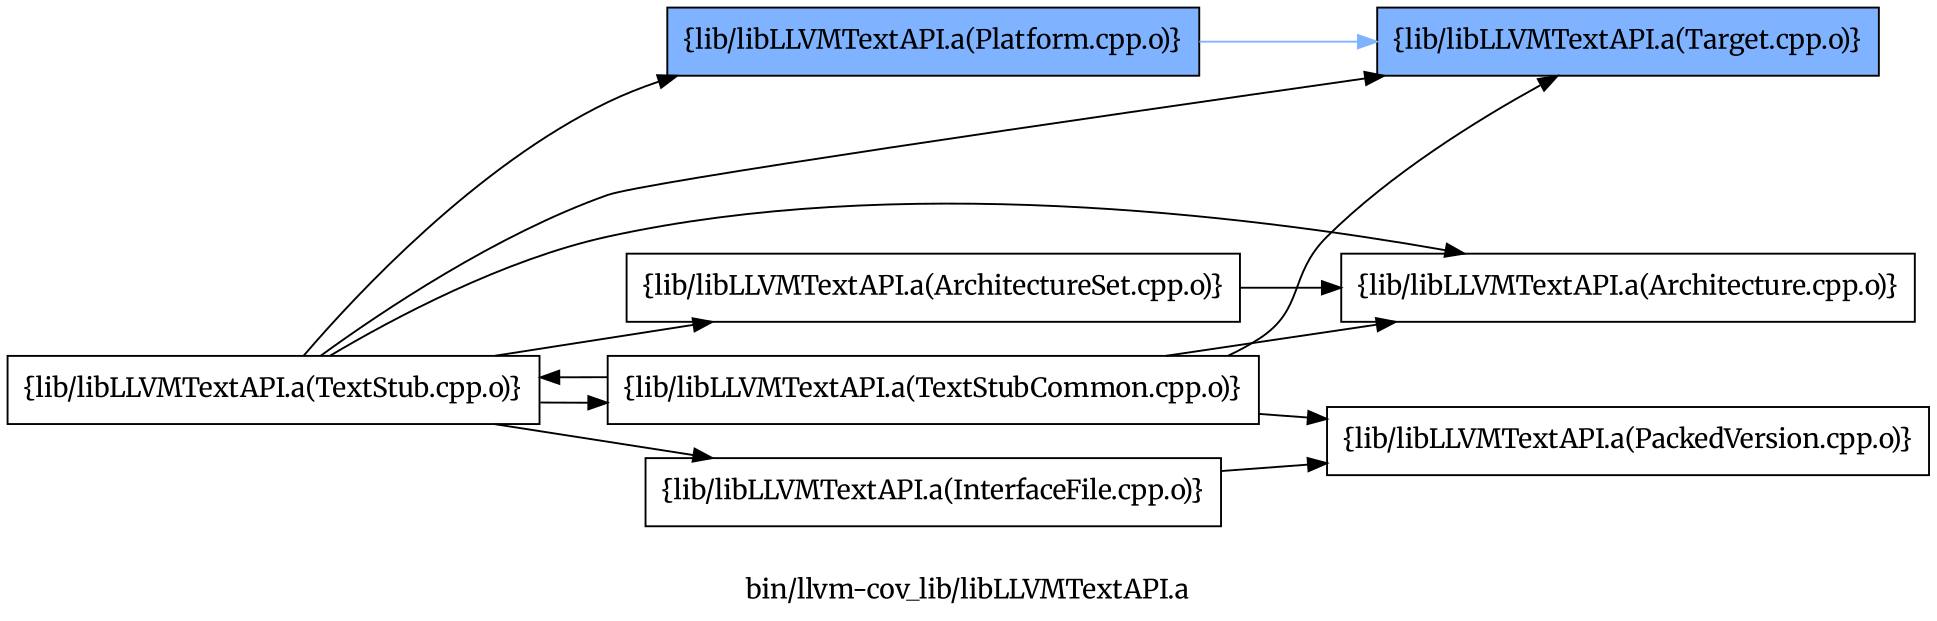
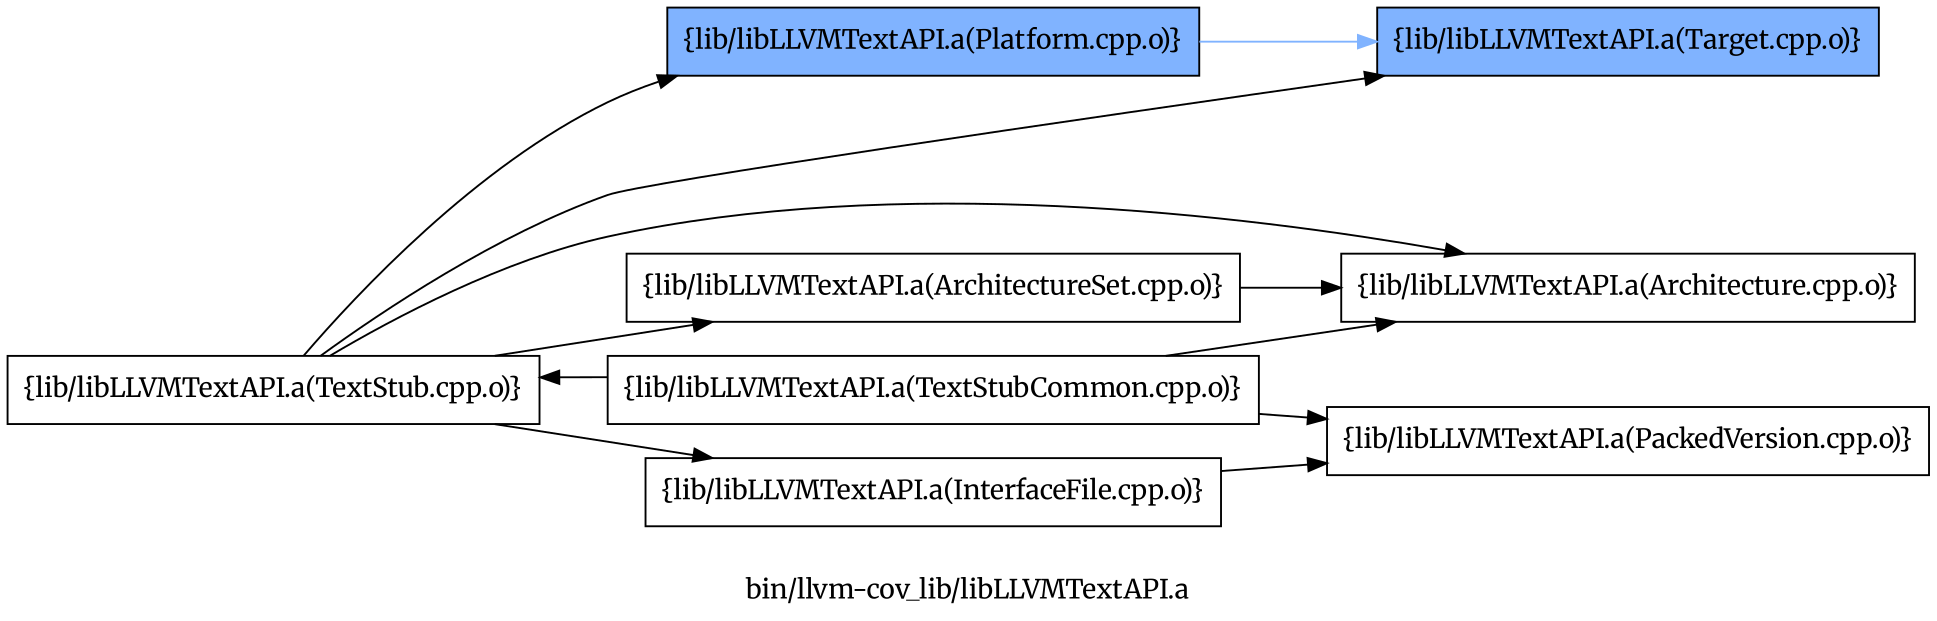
edge "{lib/libLLVMTextAPI.a(TextStubCommon.cpp.o)}" -> "{lib/libLLVMTextAPI.a(Target.cpp.o)}": removed
edge "{lib/libLLVMTextAPI.a(TextStub.cpp.o)}" -> "{lib/libLLVMTextAPI.a(TextStubCommon.cpp.o)}": removed
